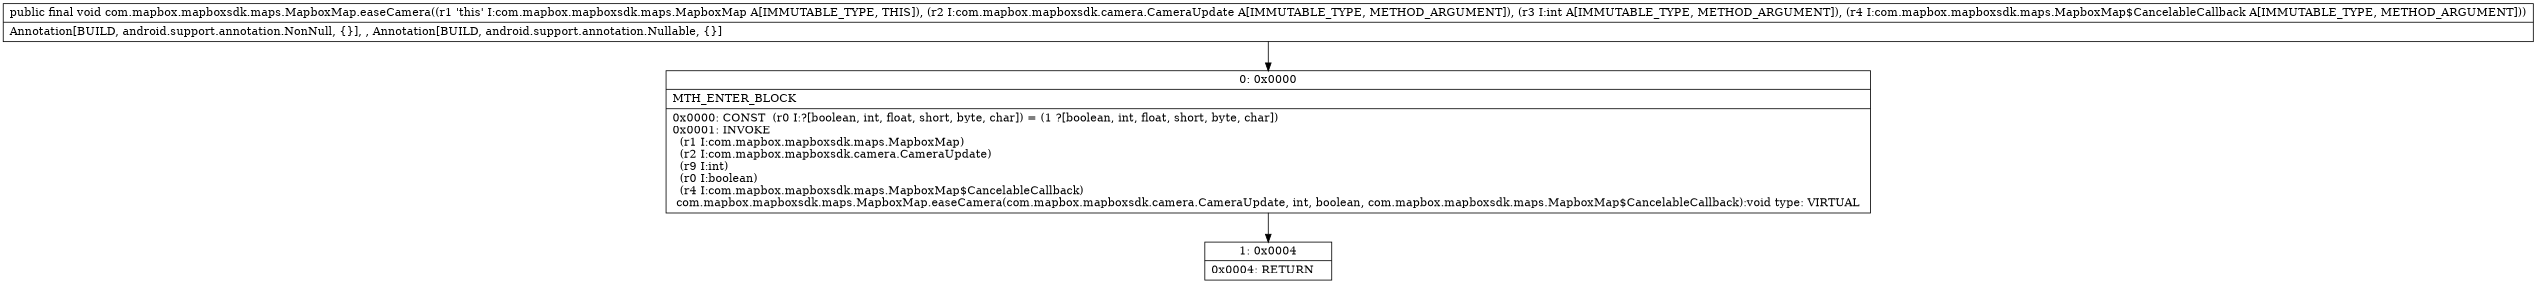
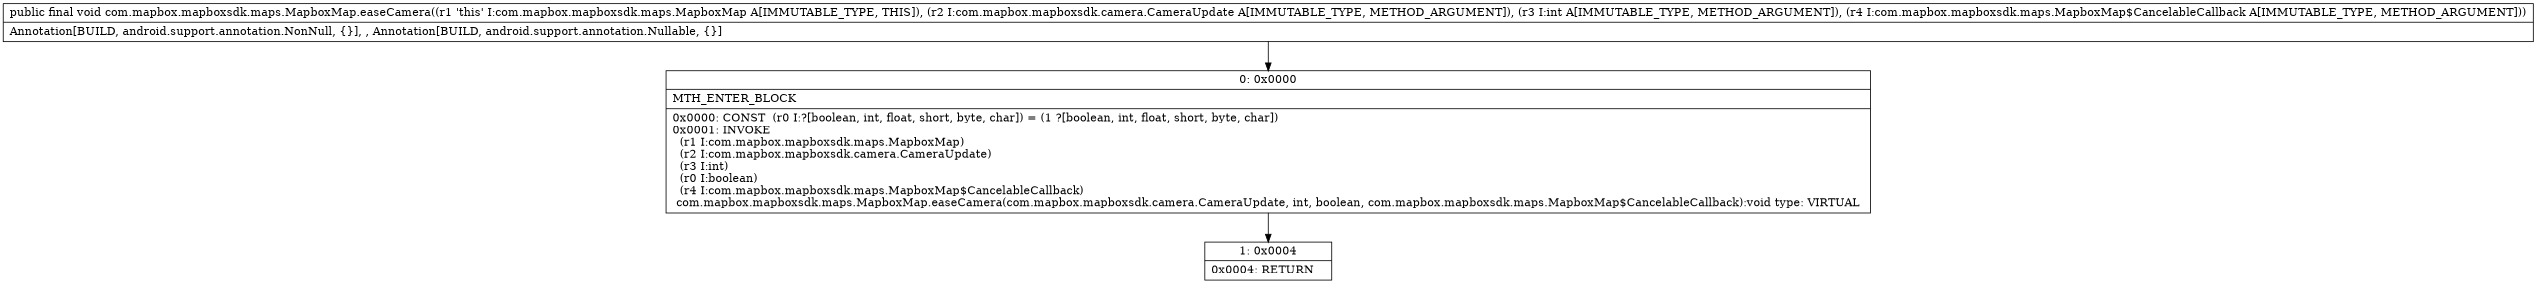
node "0: 0x0000": text "(r9 I:int)" -> "(r3 I:int)"
